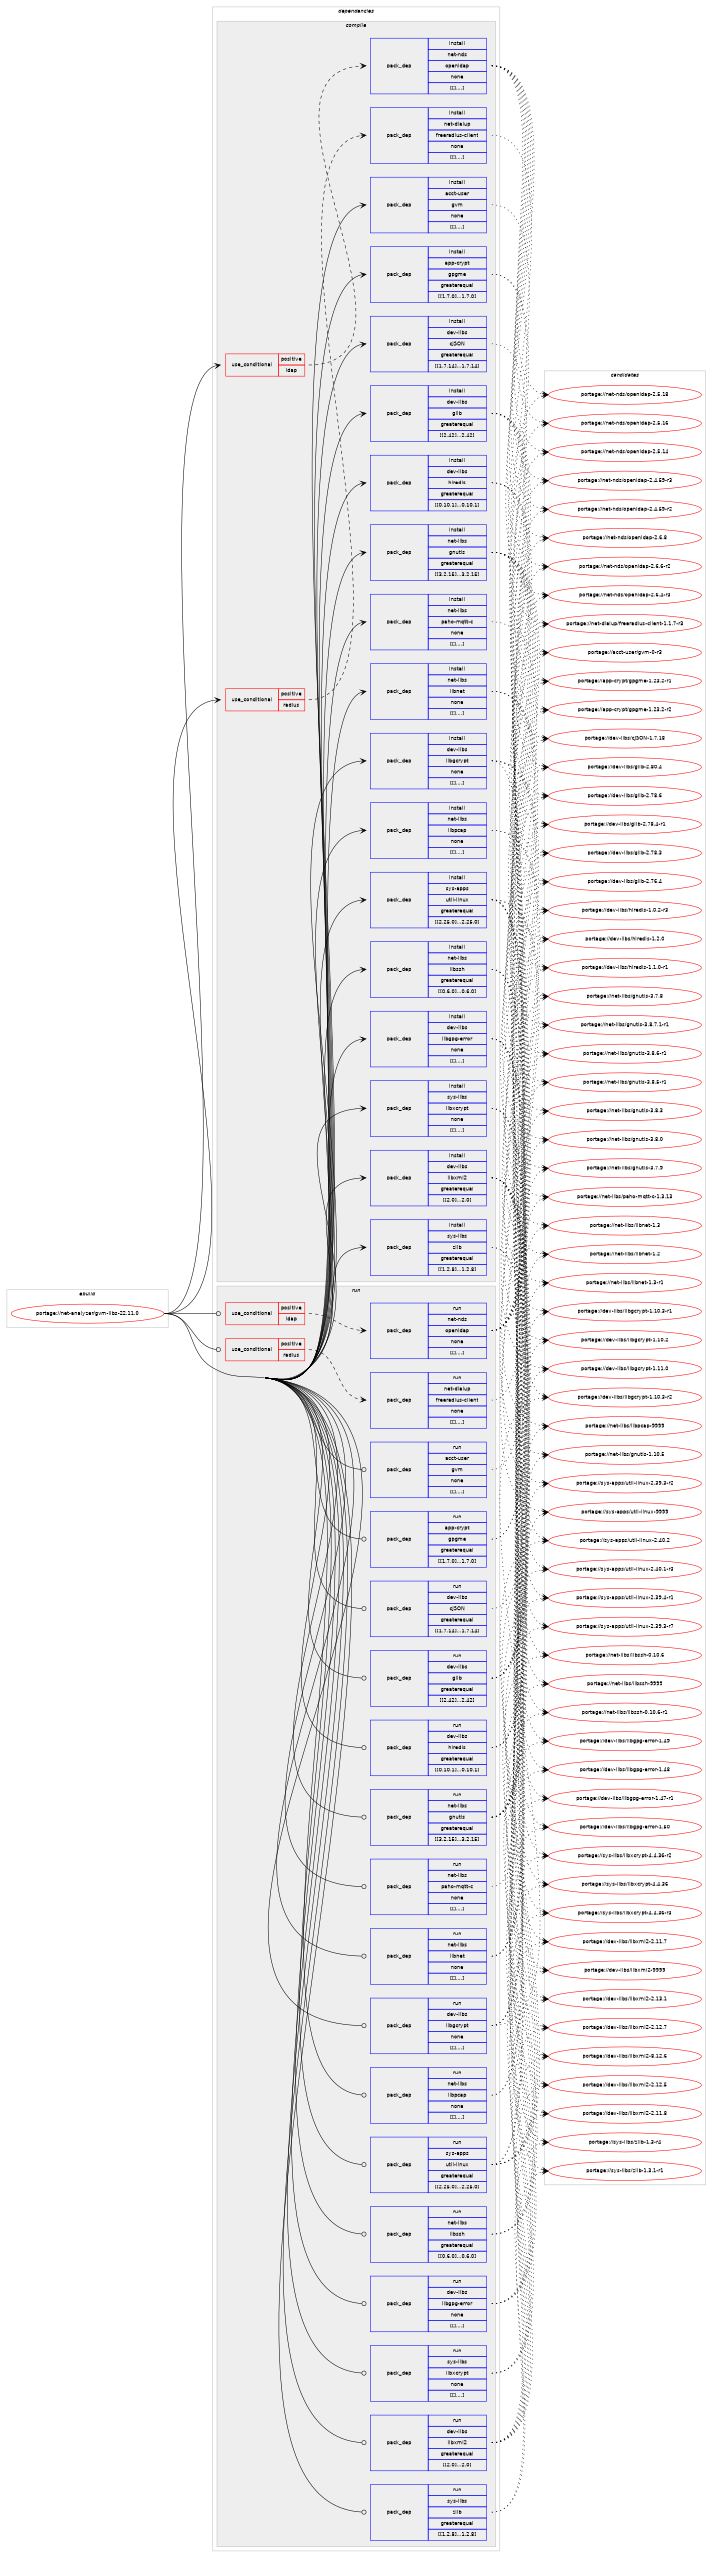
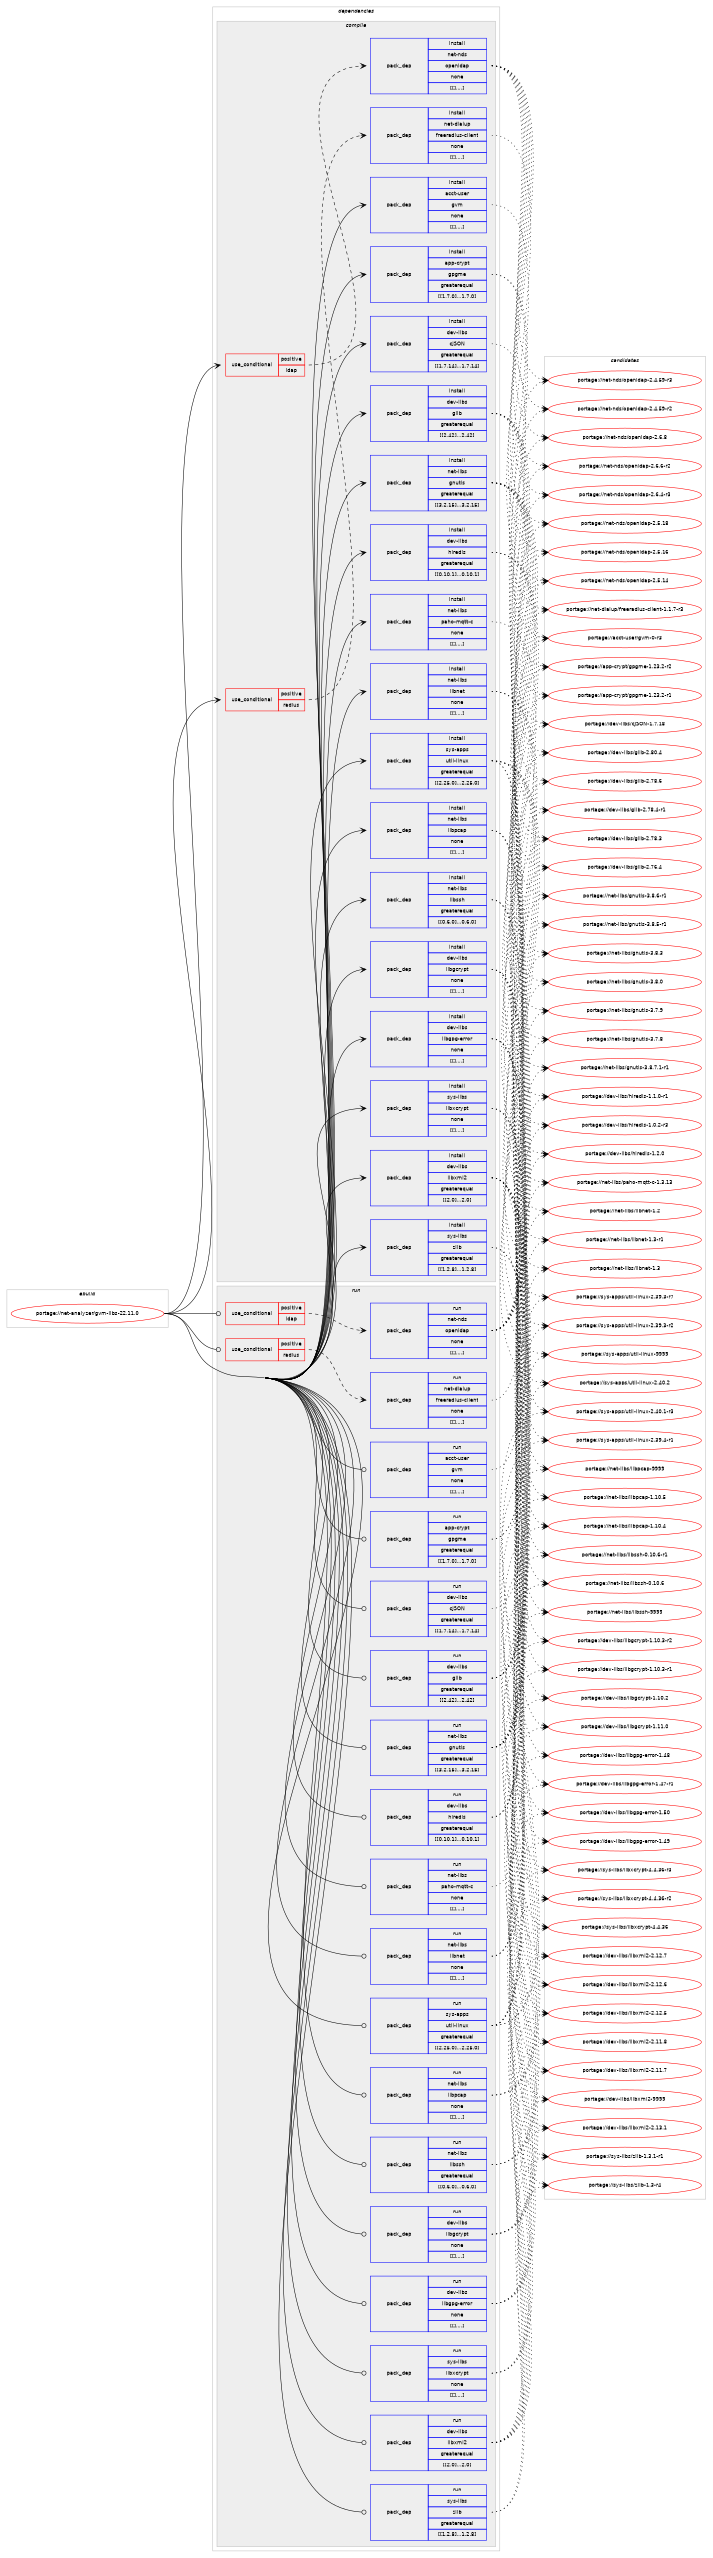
node "portage://net-libs/gnutls-1.10.5": label "portage://net-libs/gnutls-1.10.5" -> "portage://net-libs/libpcap-1.10.5"
node "portage://net-libs/libpcap-1.10.4": added
node "portage://dev-libs/libxml2-8.12.6": label "portage://dev-libs/libxml2-8.12.6" -> "portage://dev-libs/libxml2-2.12.6"
